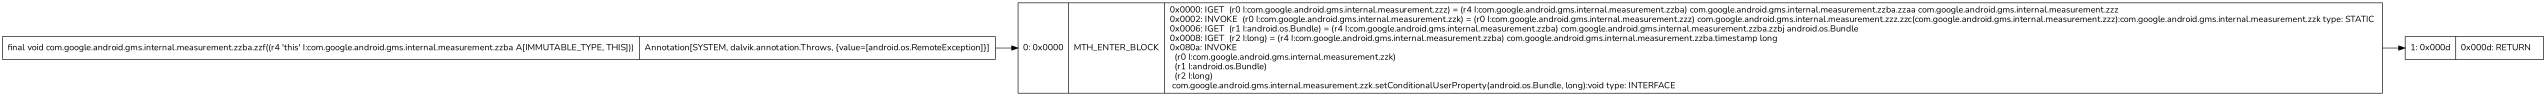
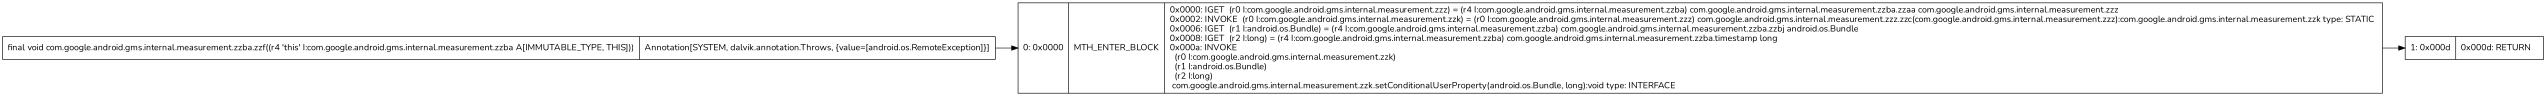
node "0: 0x0000": text "0x080a: INVOKE" -> "0x000a: INVOKE"
